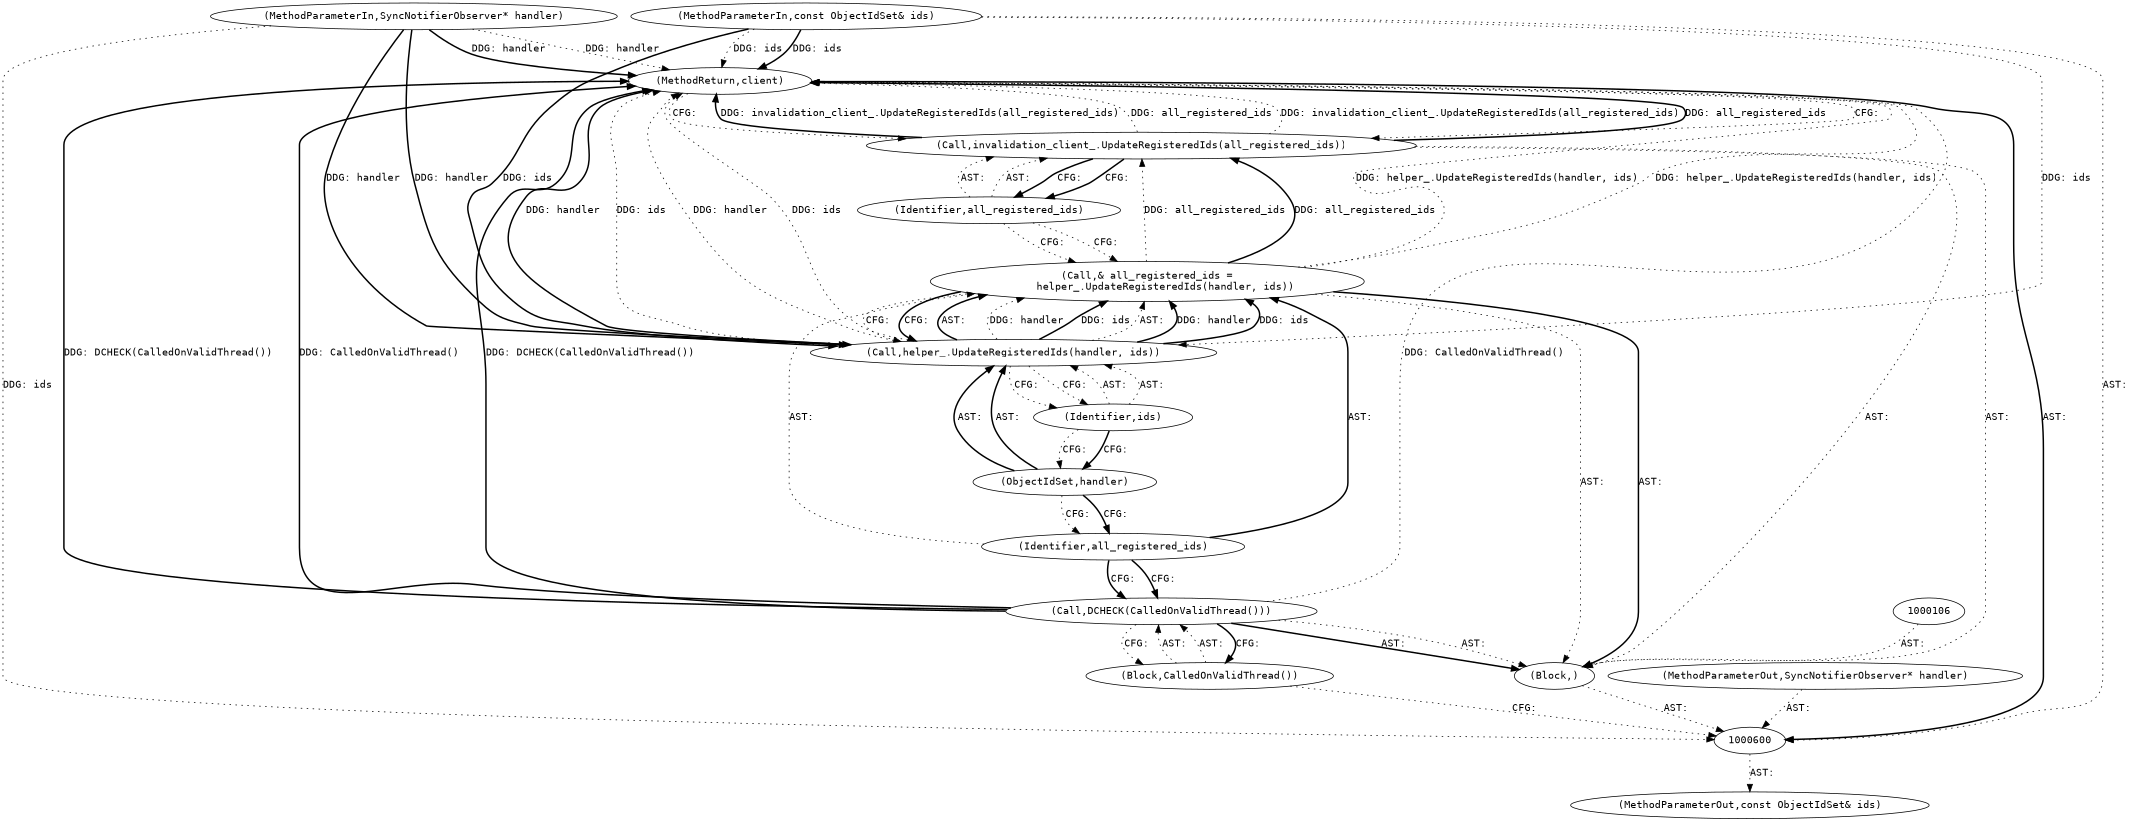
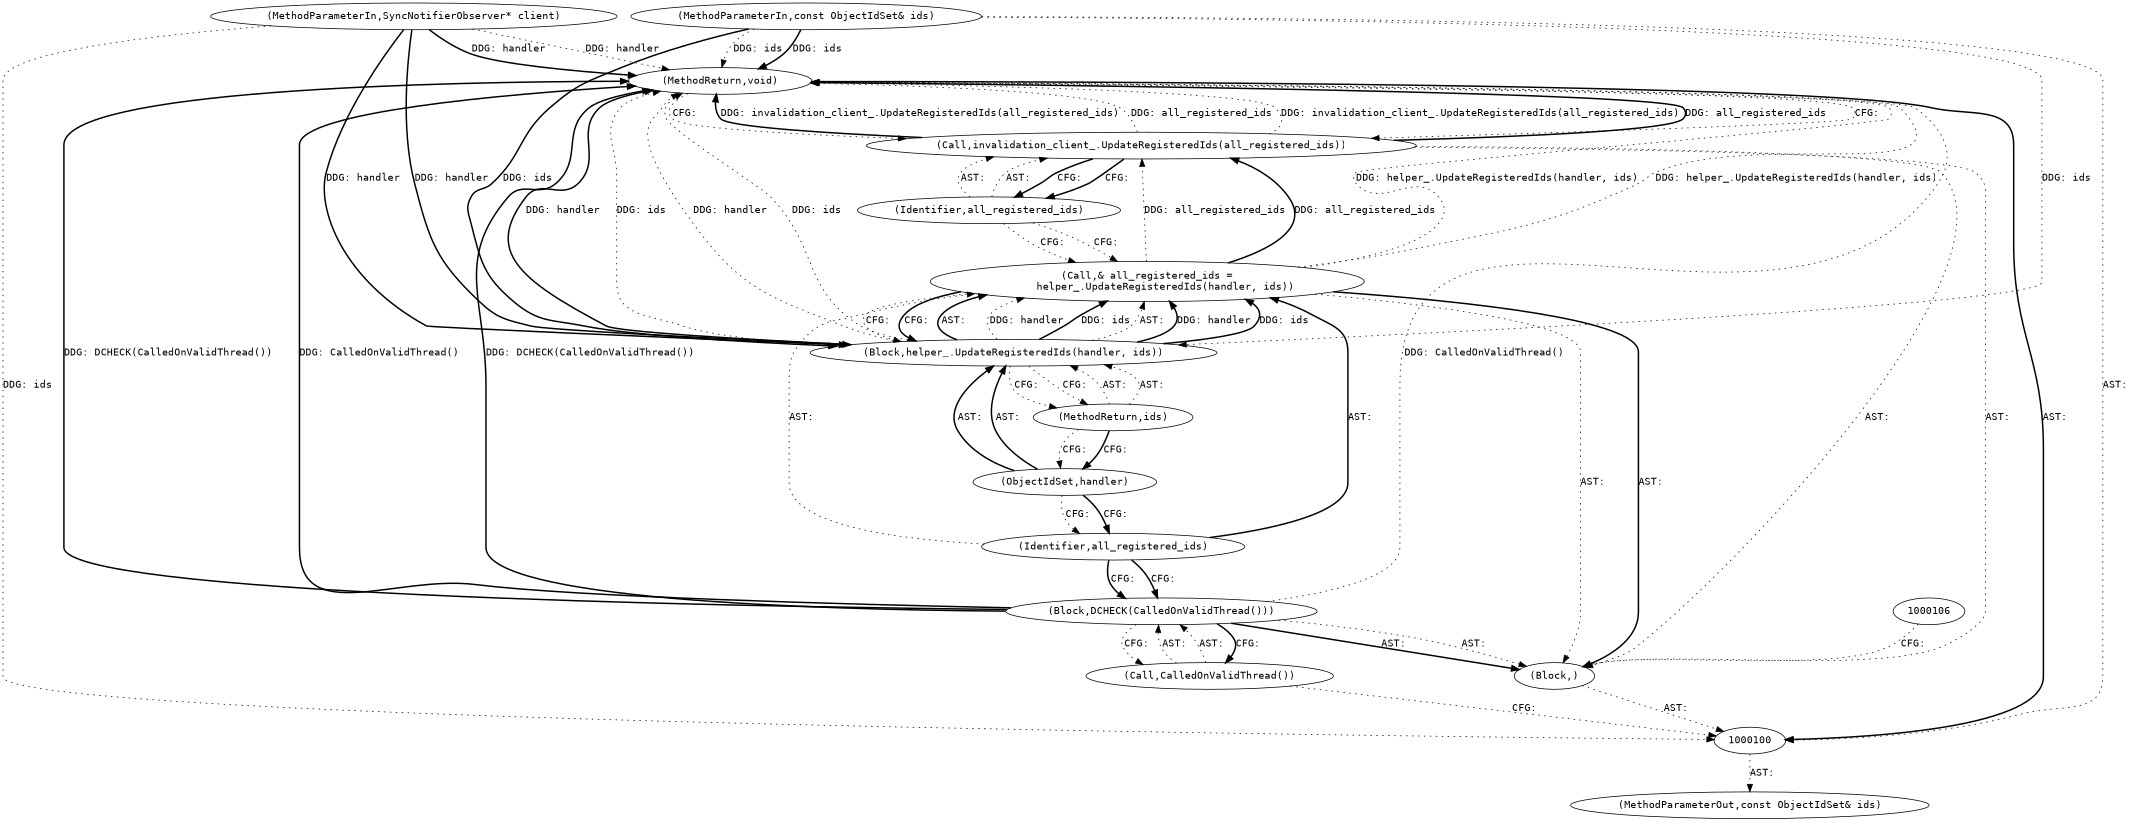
node "(MethodParameterIn,SyncNotifierObserver* handler)": label "(MethodParameterIn,SyncNotifierObserver* handler)" -> "(MethodParameterIn,SyncNotifierObserver* client)"
node "(MethodReturn,client)": label "(MethodReturn,client)" -> "(MethodReturn,void)"
node "(Call,helper_.UpdateRegisteredIds(handler, ids))": label "(Call,helper_.UpdateRegisteredIds(handler, ids))" -> "(Block,helper_.UpdateRegisteredIds(handler, ids))"
node "(Identifier,ids)": label "(Identifier,ids)" -> "(MethodReturn,ids)"
node "(Call,DCHECK(CalledOnValidThread()))": label "(Call,DCHECK(CalledOnValidThread()))" -> "(Block,DCHECK(CalledOnValidThread()))"
edge "1000106" -> "(Block,)": label "AST: " -> "CFG: "
node "(Block,CalledOnValidThread())": label "(Block,CalledOnValidThread())" -> "(Call,CalledOnValidThread())"
node "(MethodParameterOut,SyncNotifierObserver* handler)": removed
node "1000600": label "1000600" -> "1000100"
